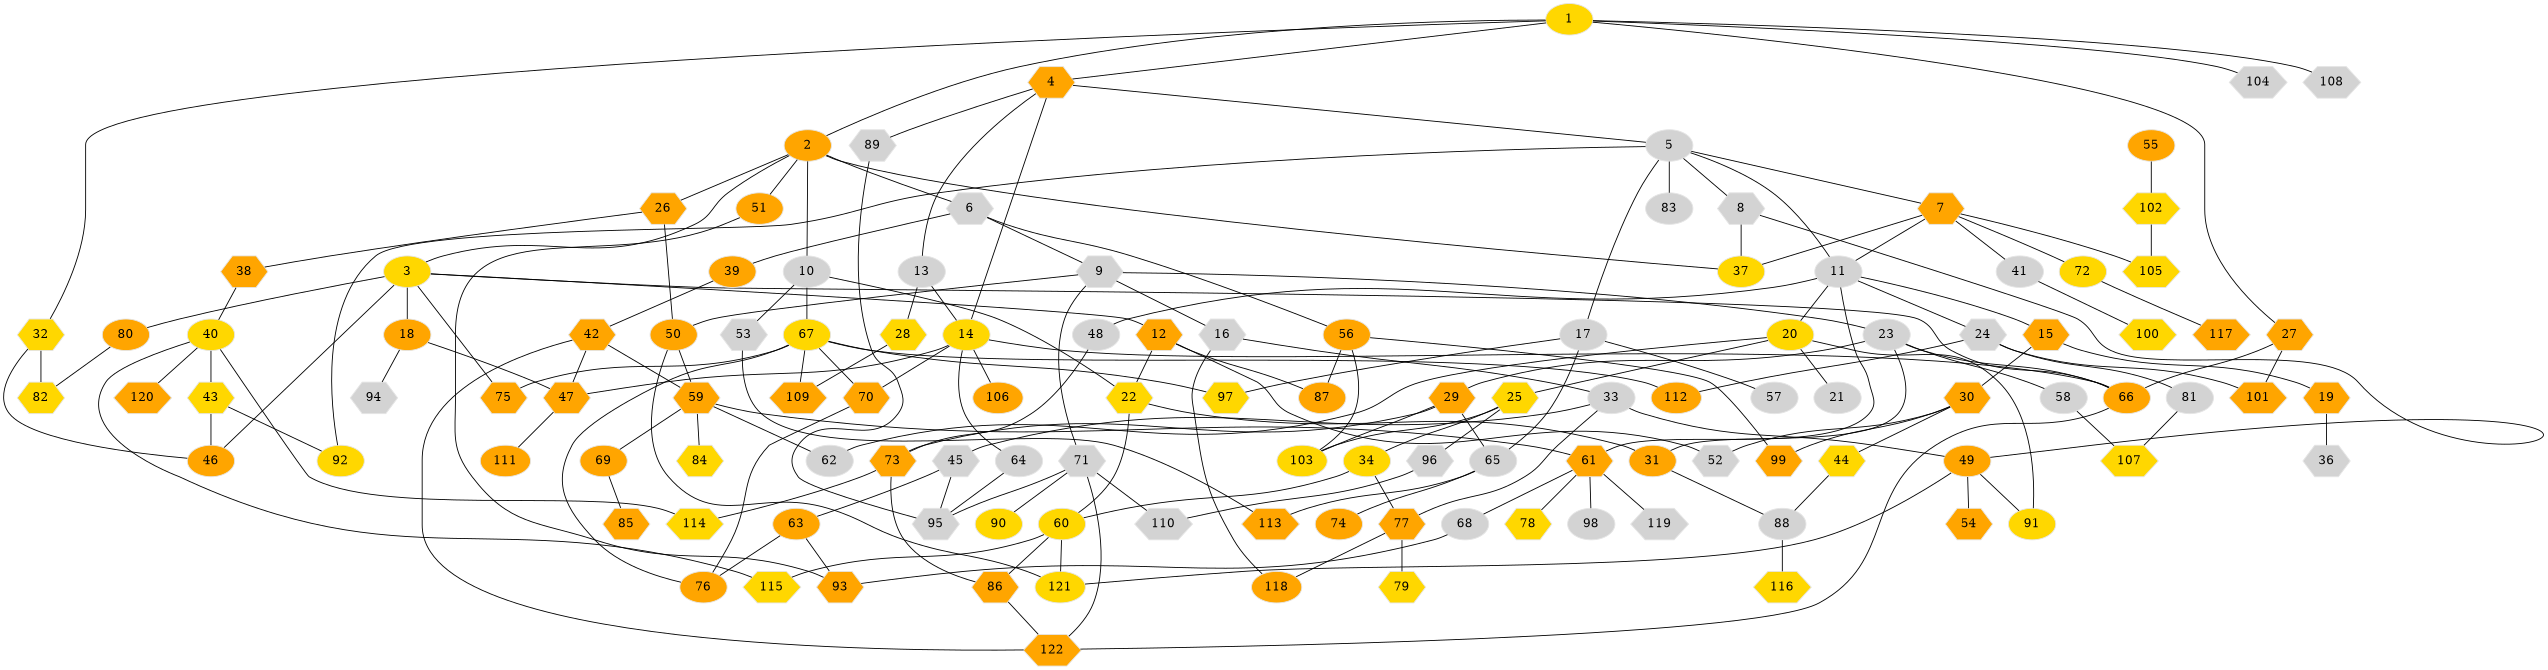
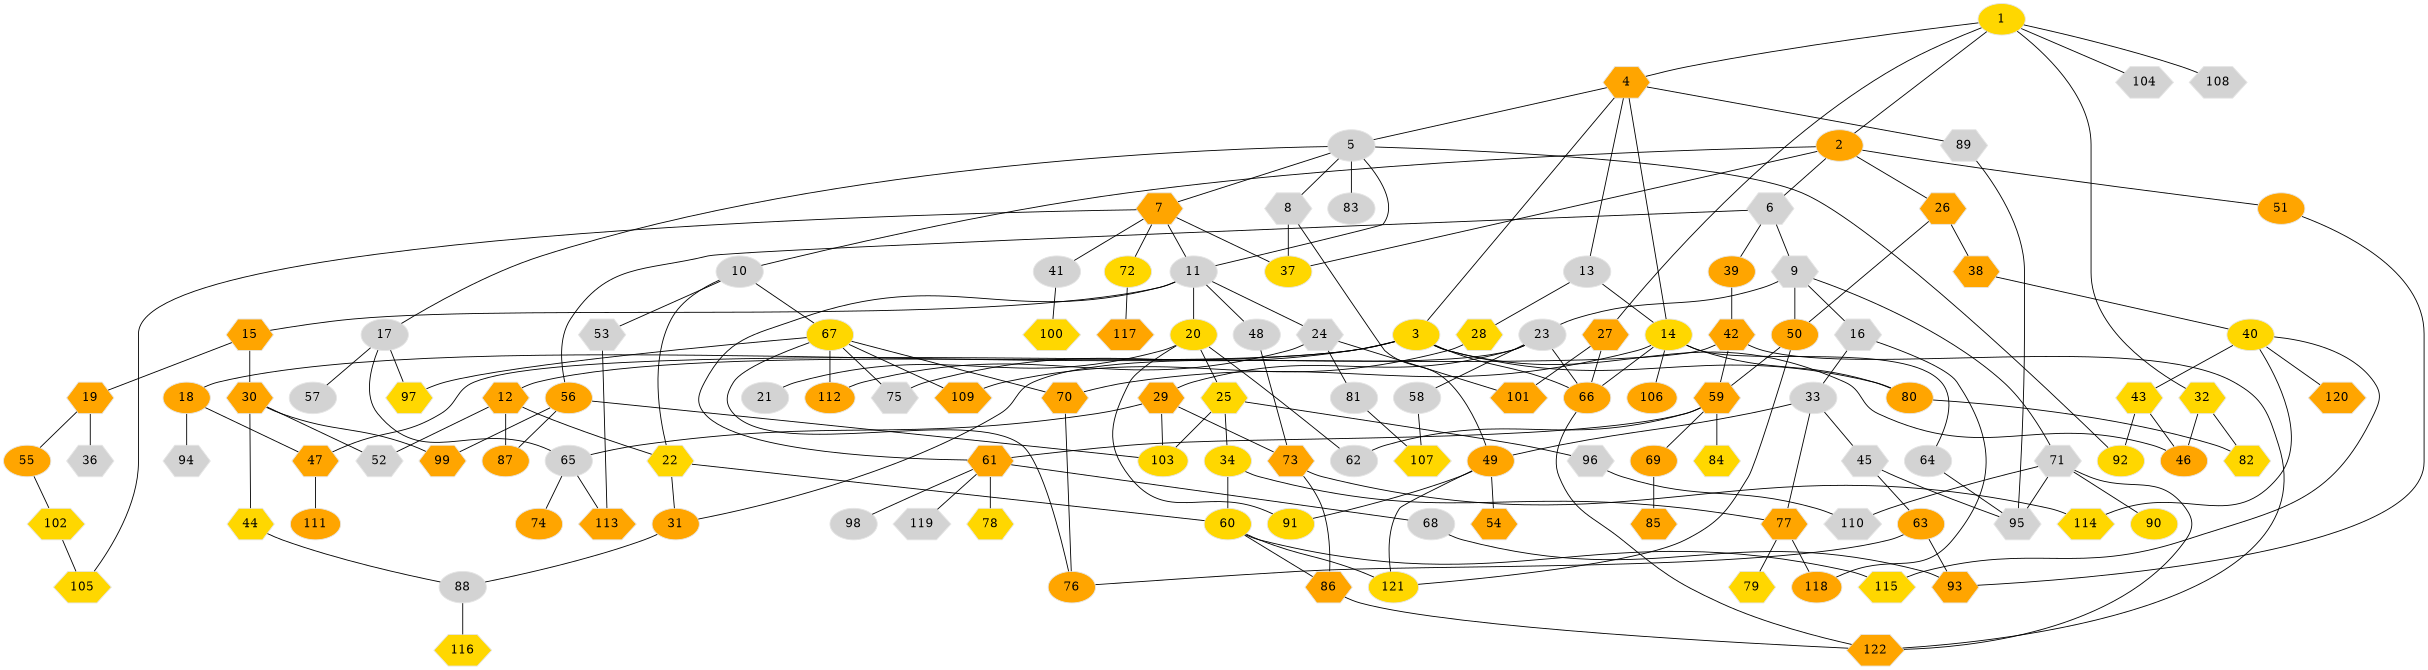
edge "2" -- "3": now "4" -- "3"
edge "14" -- "47": now "14" -- "80"
node "75": fillcolor orange -> lightgrey
edge "19" -- "55": added
